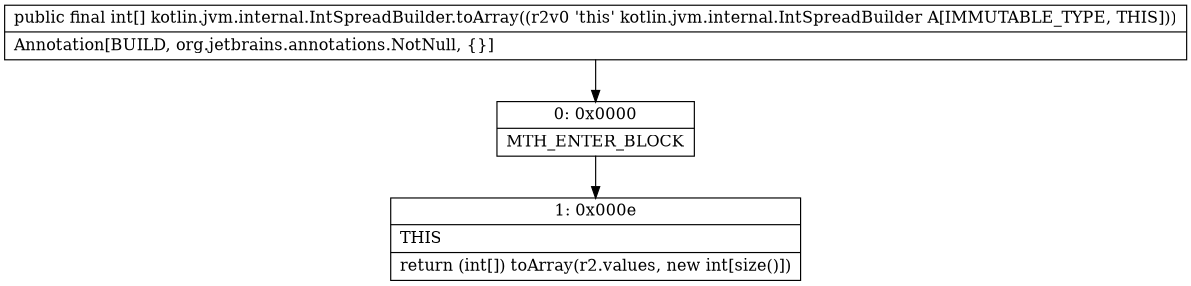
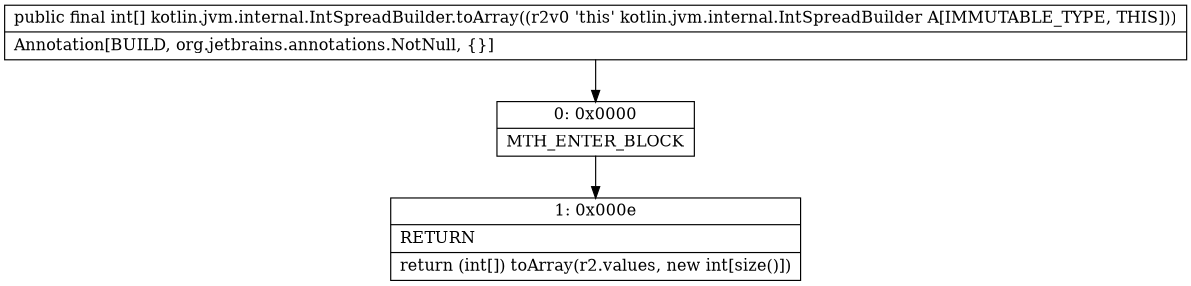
node "1: 0x000e": text "THIS" -> "RETURN"
